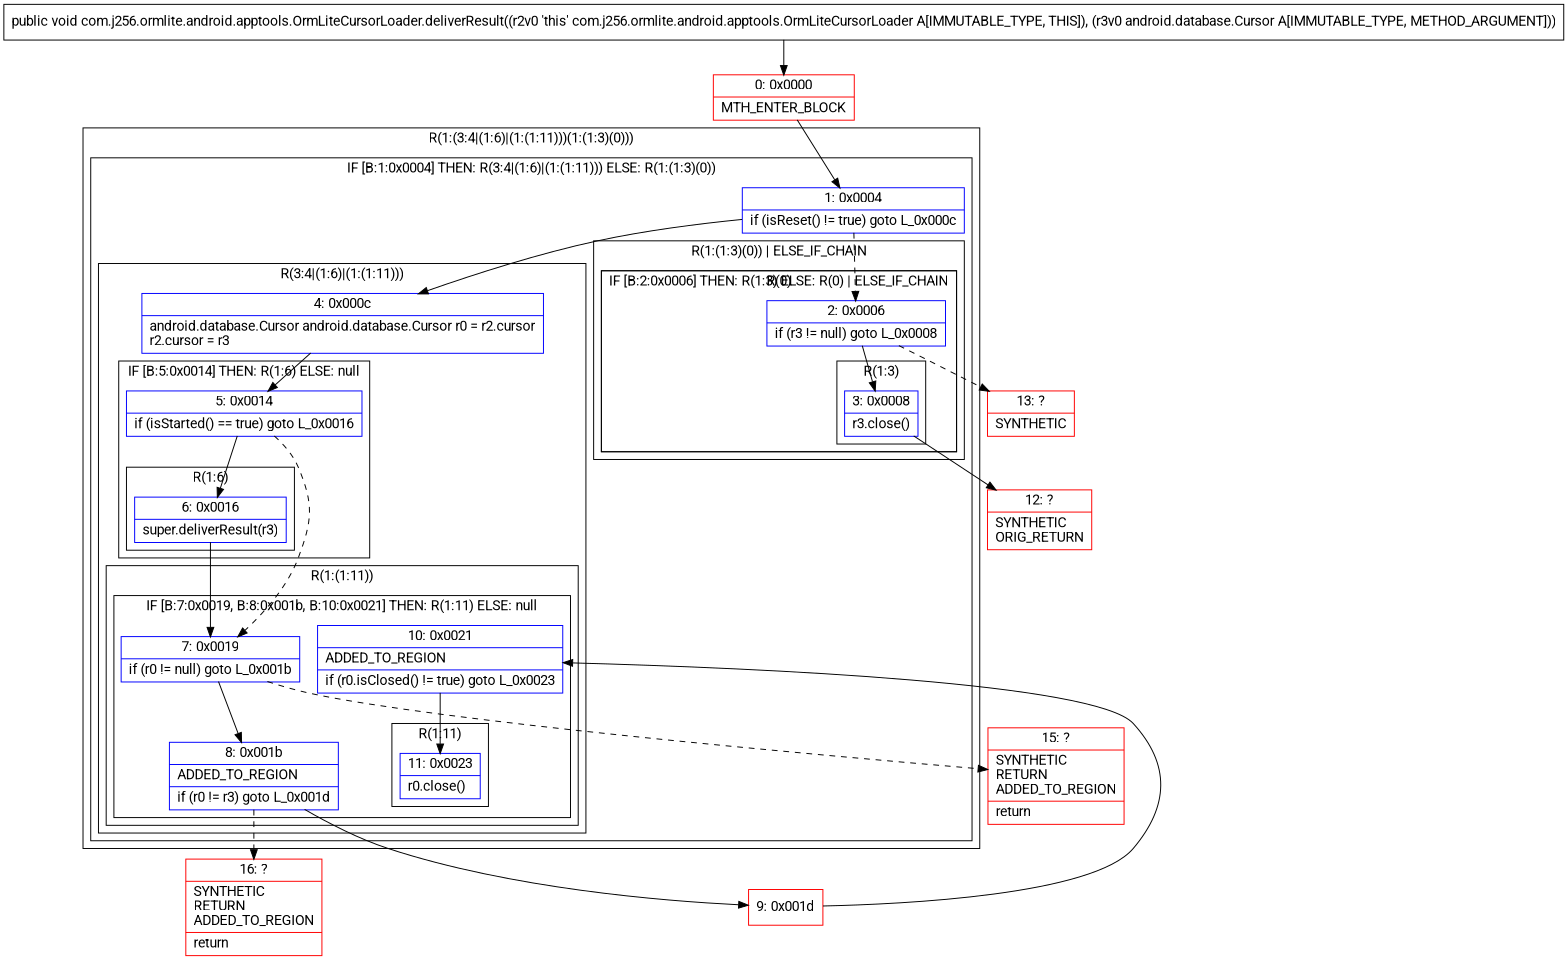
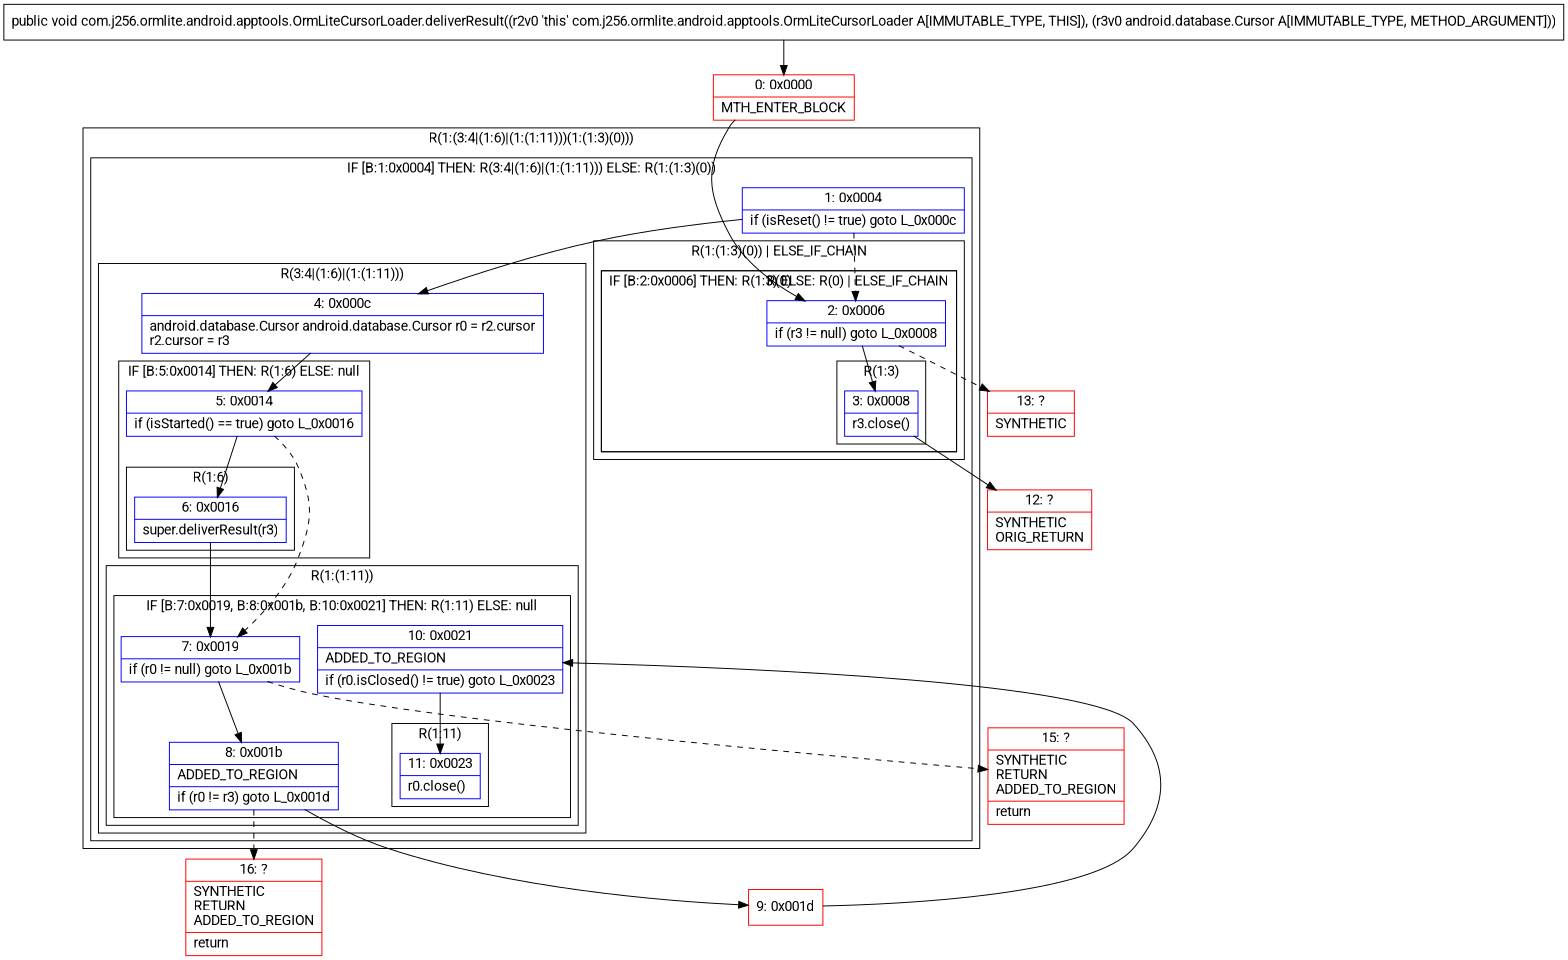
edge "0: 0x0000" -> "1: 0x0004": now "0: 0x0000" -> "2: 0x0006"
